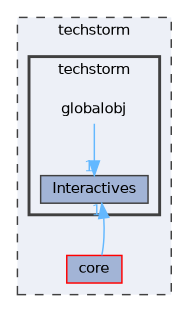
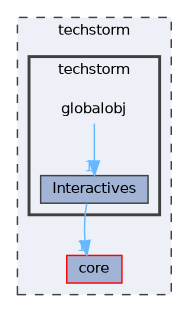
edge "core" -> "Interactives": reversed
